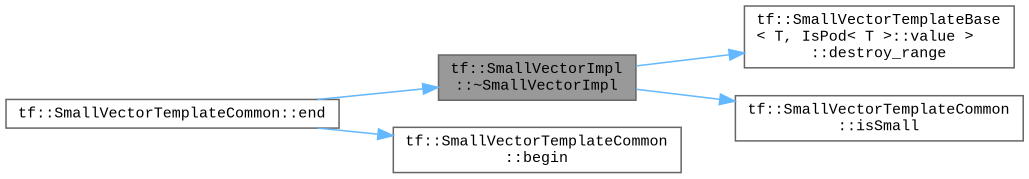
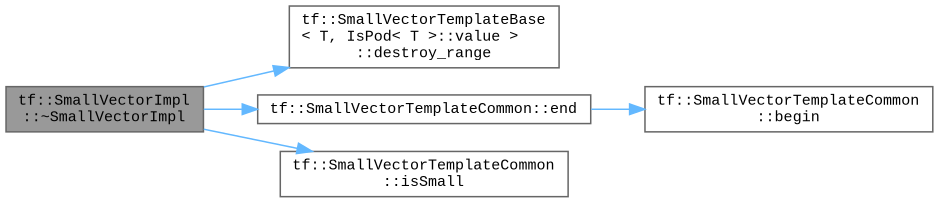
edge "tf::SmallVectorTemplateCommon::end" -> "tf::SmallVectorImpl ::~SmallVectorImpl": reversed
